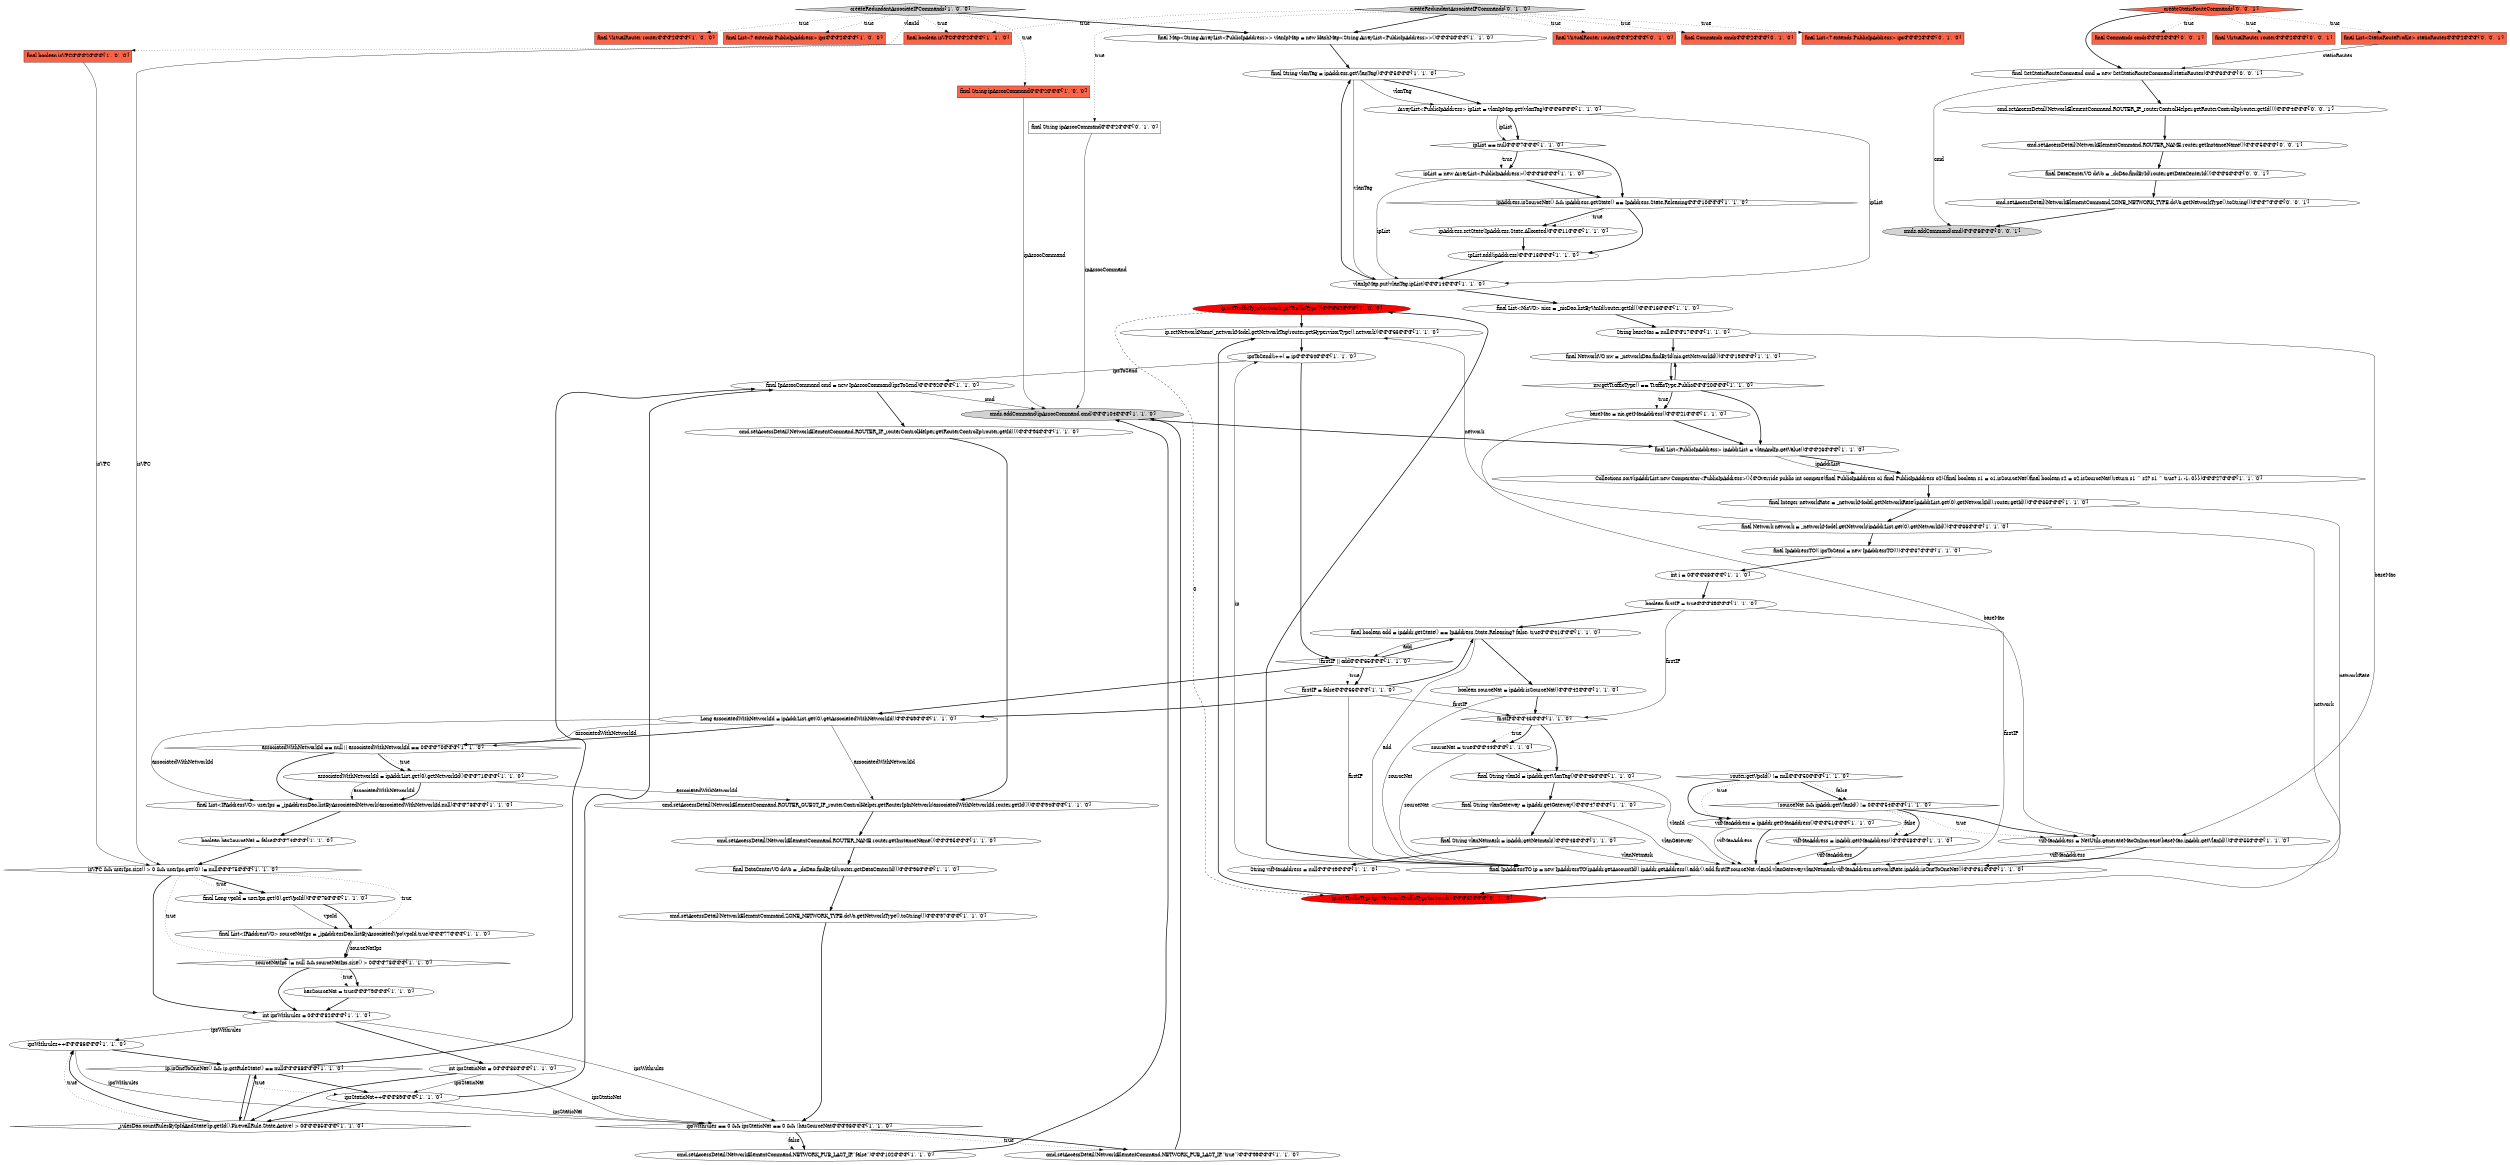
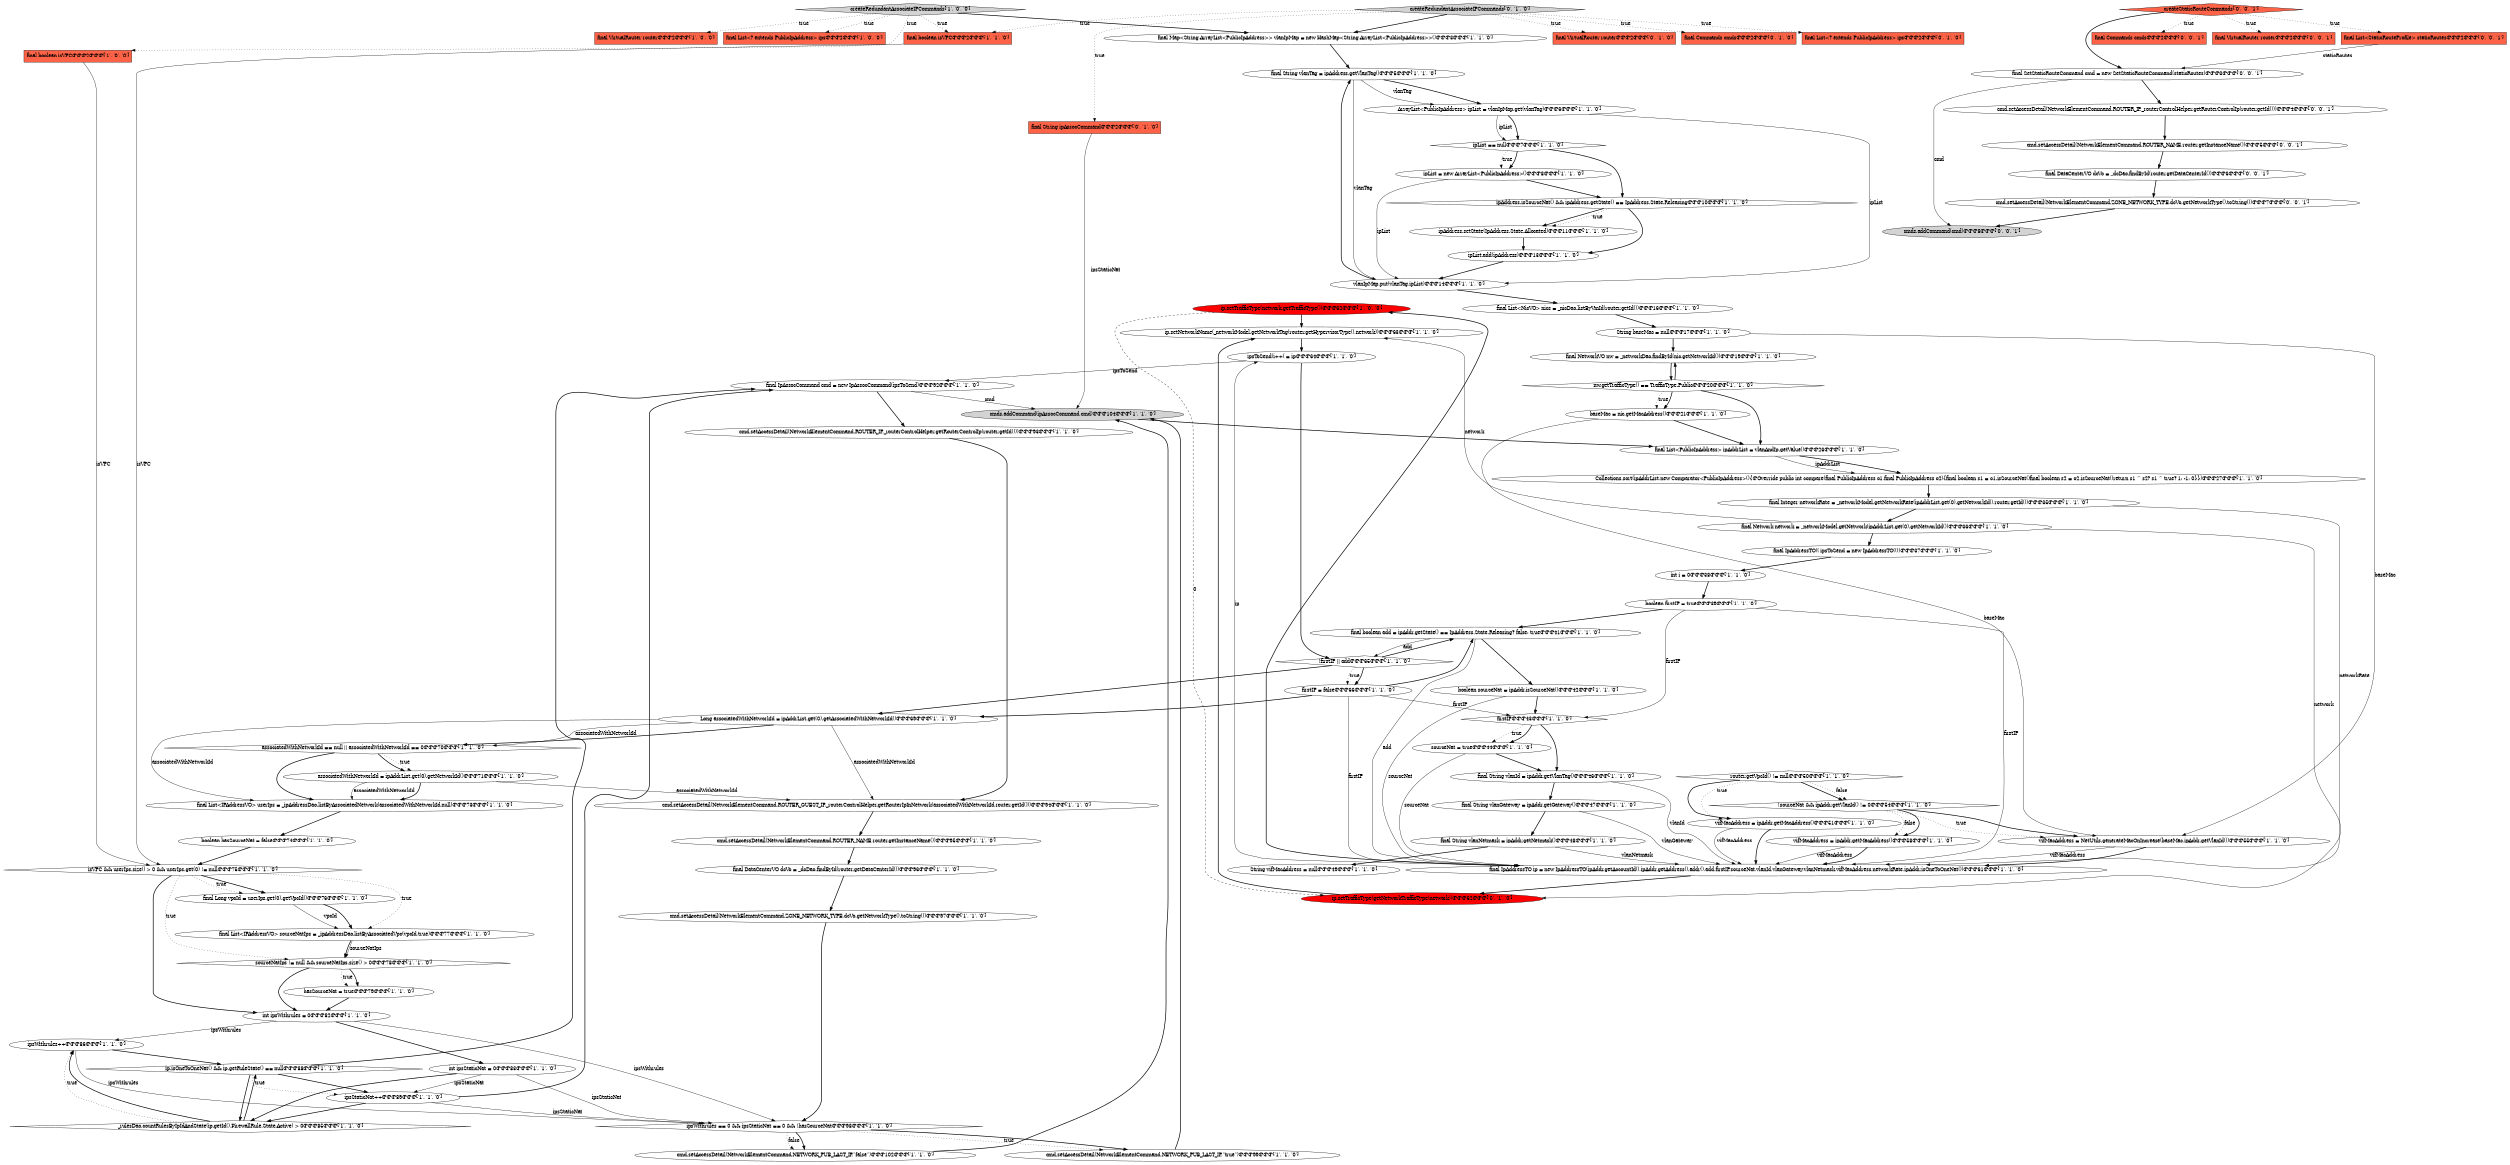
edge "createRedundantAssociateIPCommands['1', '0', '0']" -> "final boolean isVPC@@@2@@@['1', '0', '0']": label "vlanId" -> "true"
node "final String ipAssocCommand@@@2@@@['1', '0', '0']": removed
node "final String ipAssocCommand@@@2@@@['0', '1', '0']": fillcolor white -> tomato
edge "final String ipAssocCommand@@@2@@@['0', '1', '0']" -> "cmds.addCommand(ipAssocCommand,cmd)@@@104@@@['1', '1', '0']": label "ipAssocCommand" -> "ipsStaticNat"
